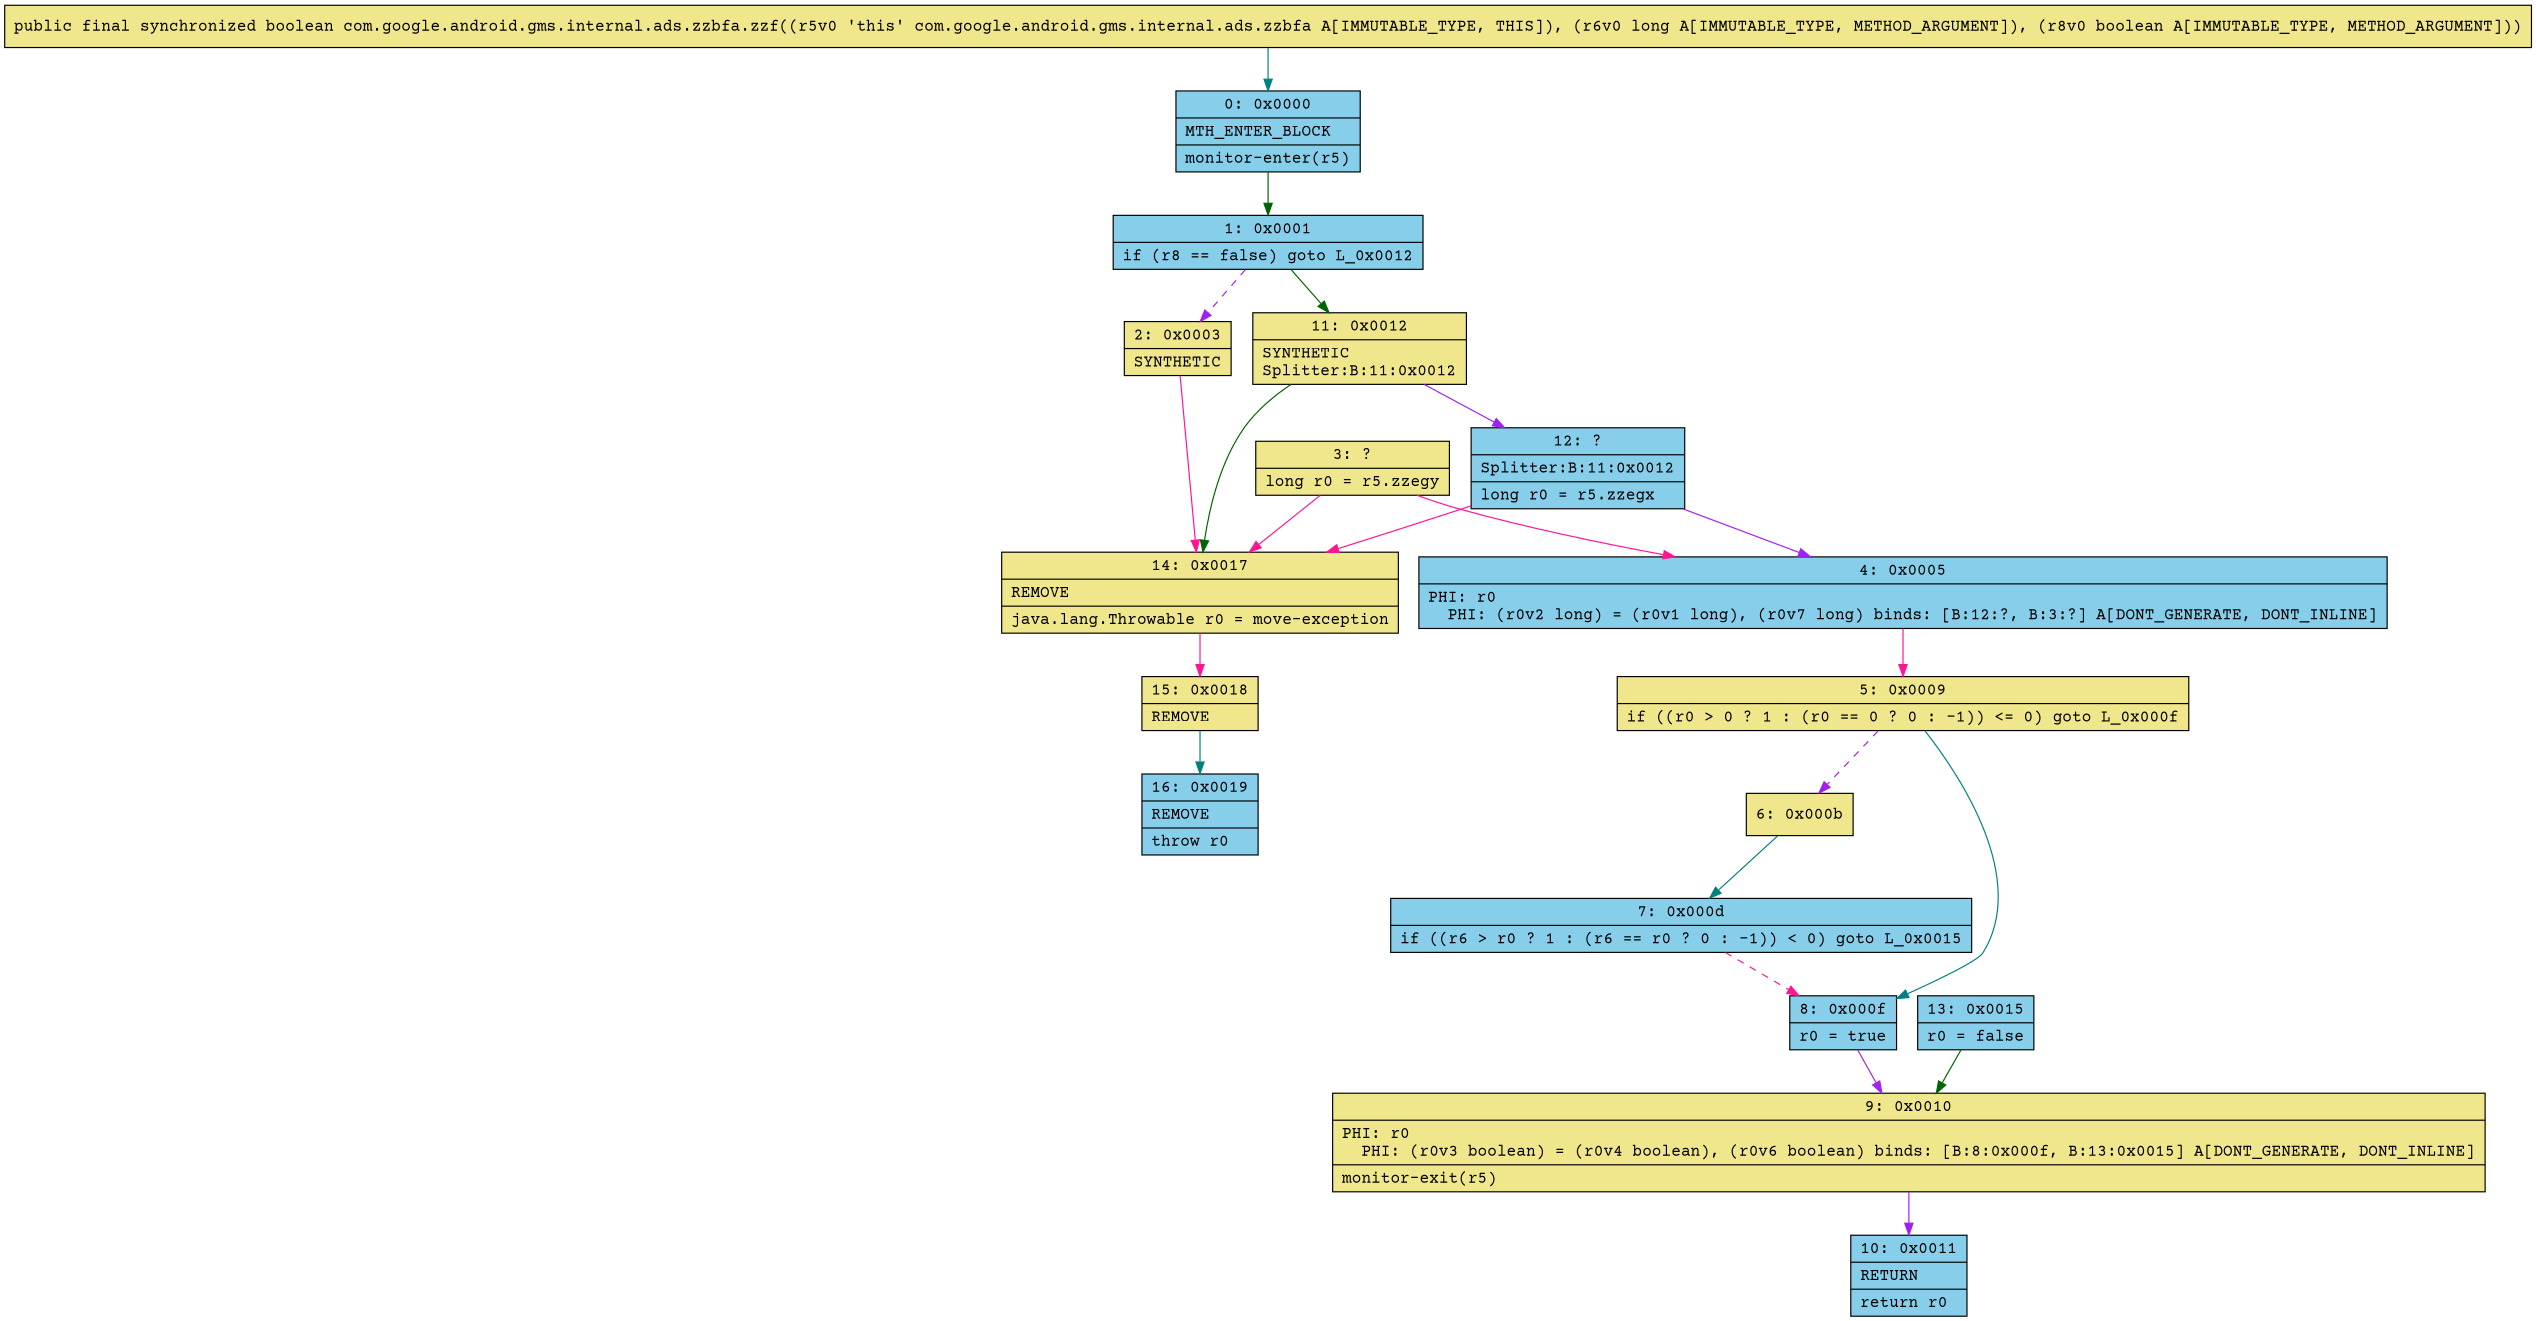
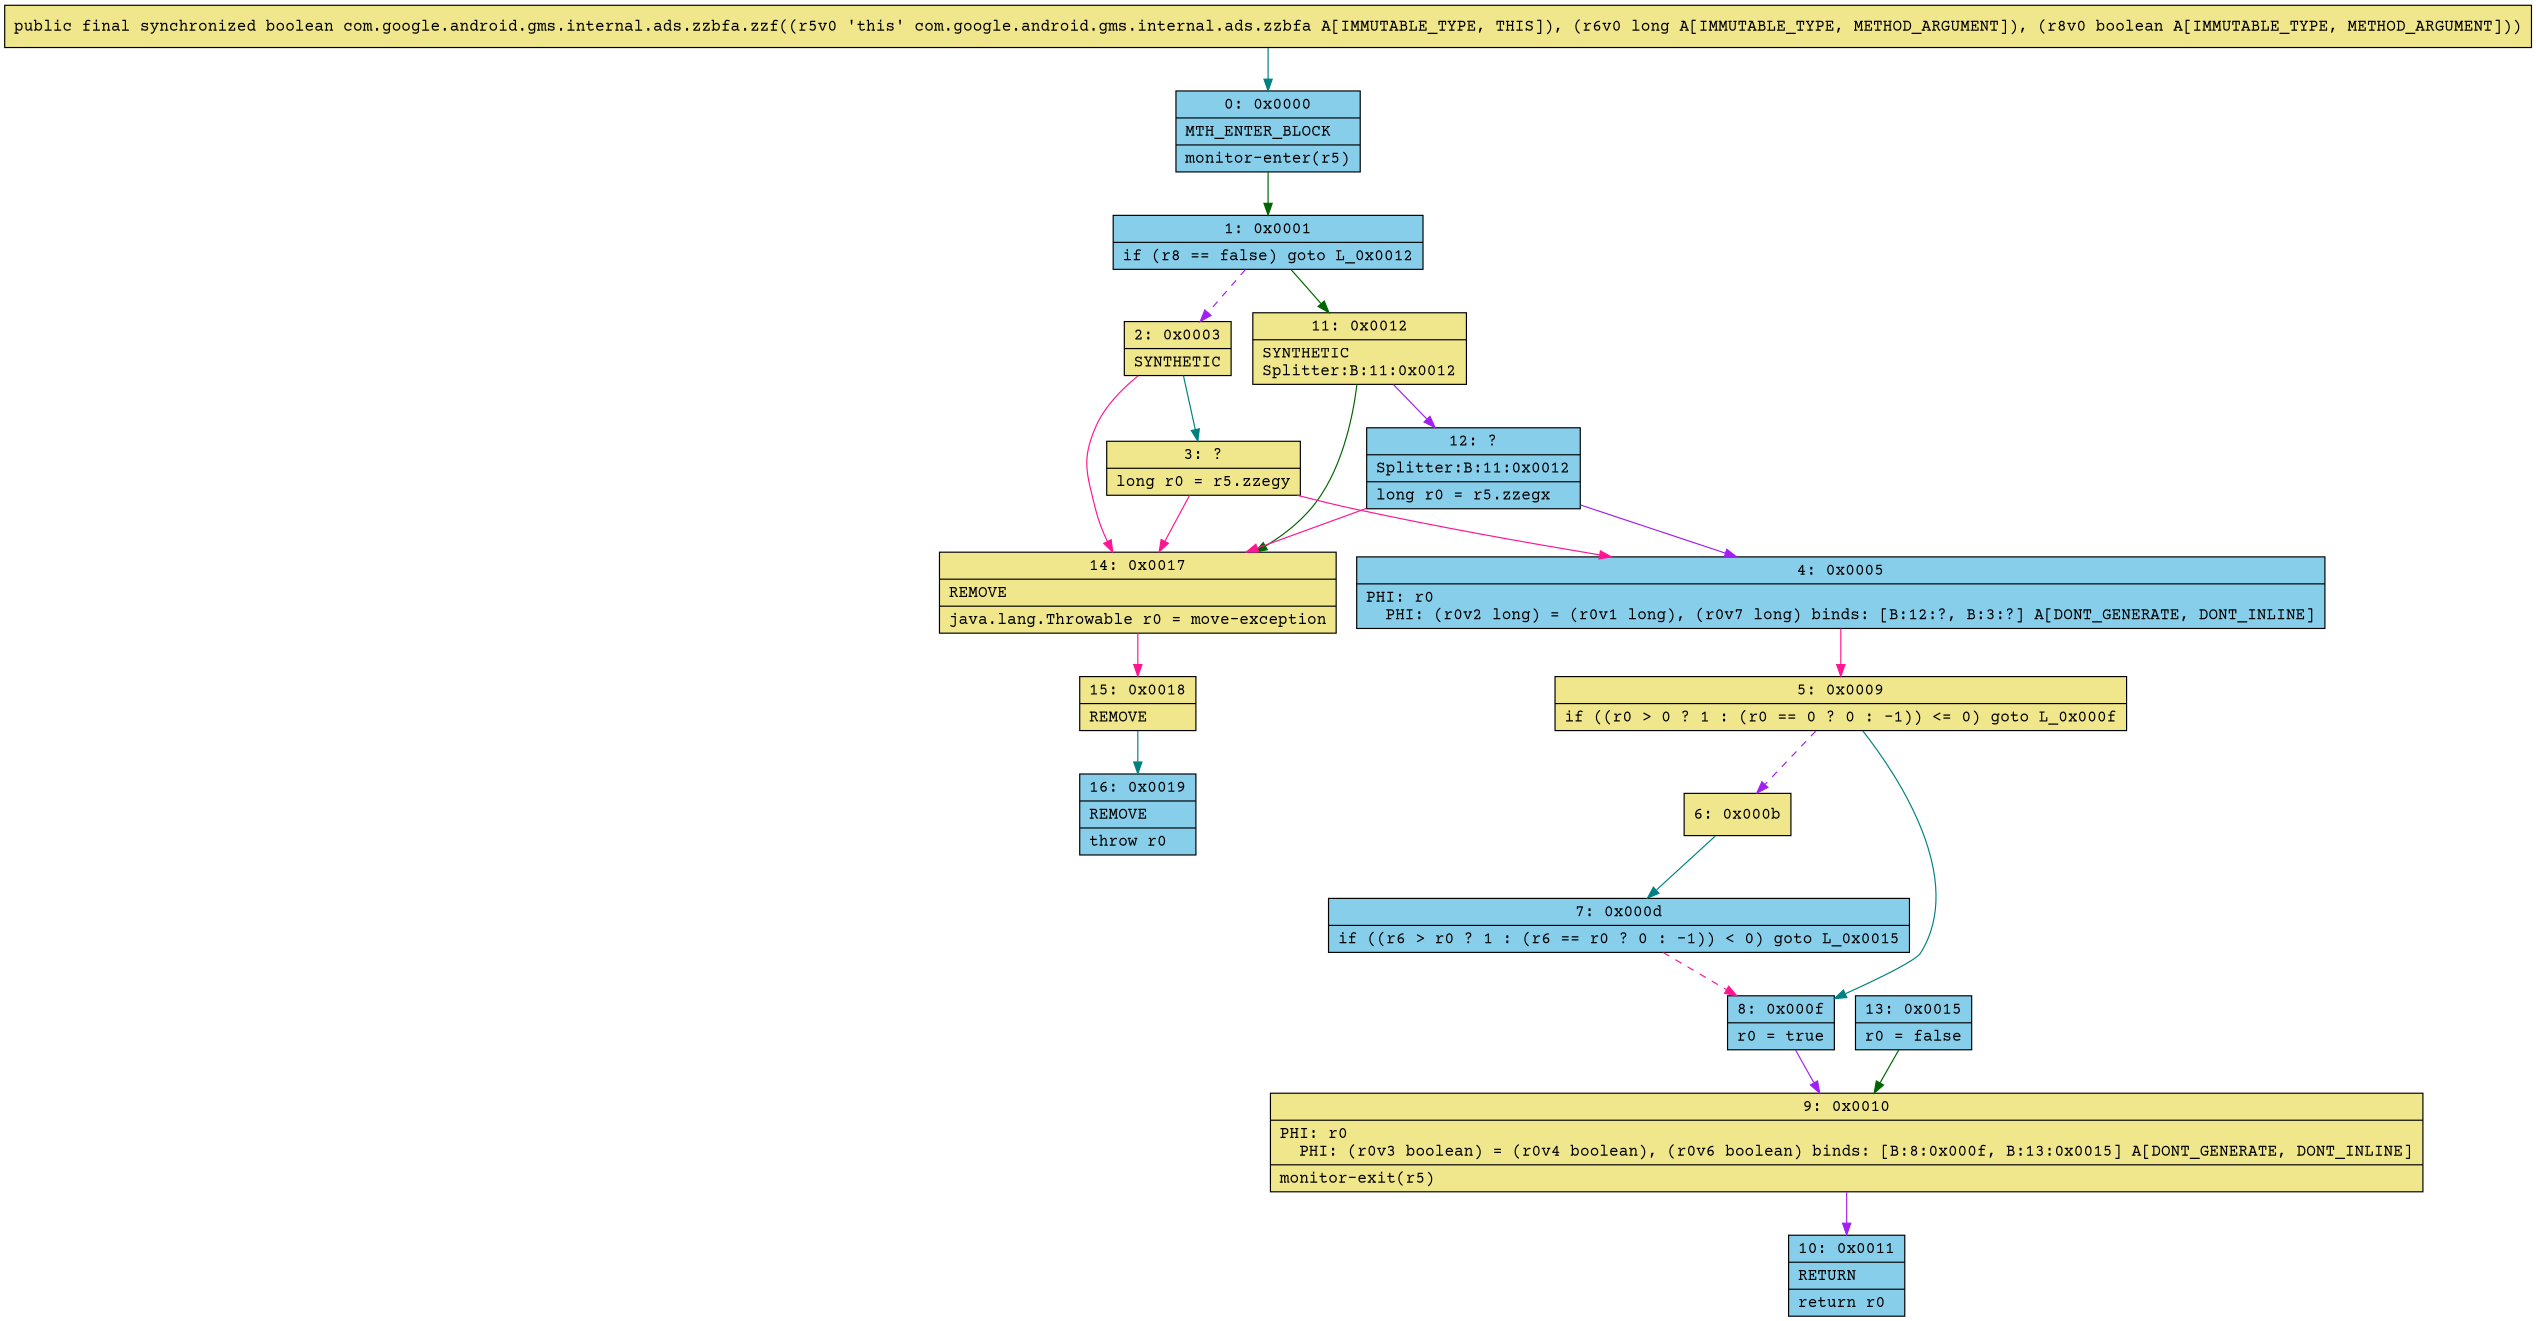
edge "2: 0x0003" -> "3: ?": added
